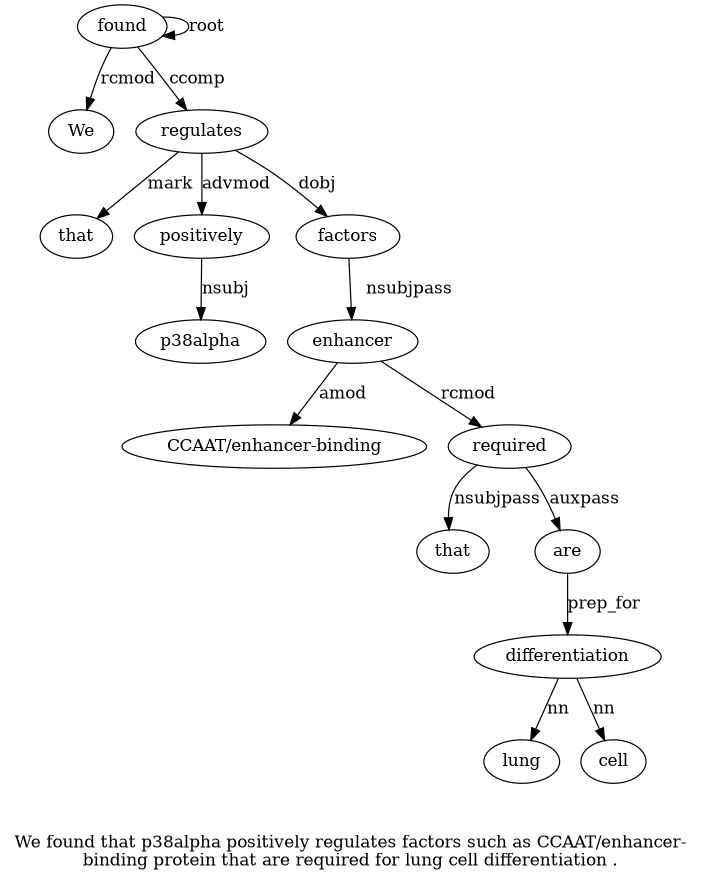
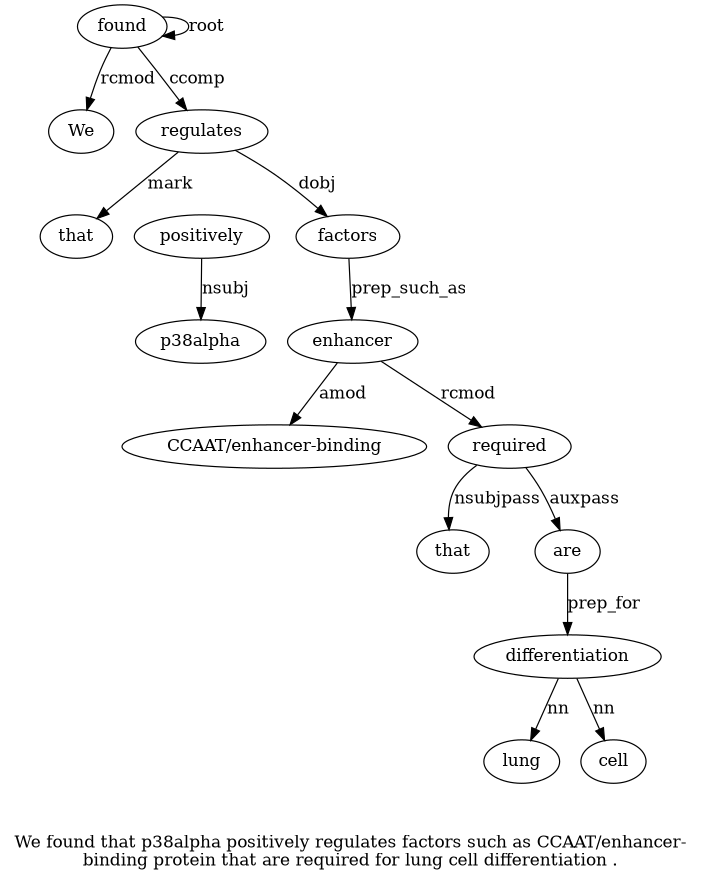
edge "regulates" -> "positively": removed, label "advmod"
edge "factors" -> "enhancer": label "nsubjpass" -> "prep_such_as"
